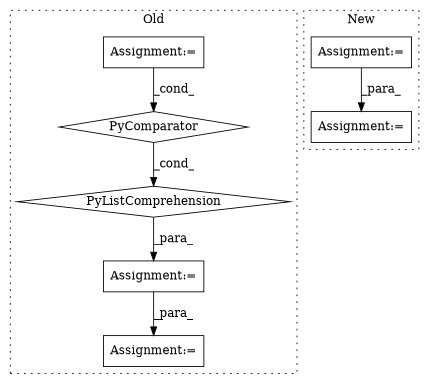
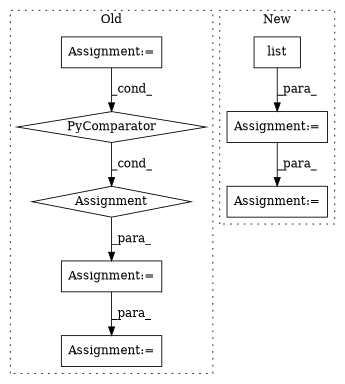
node "list": added
node "PyListComprehension": label "PyListComprehension" -> "Assignment"
